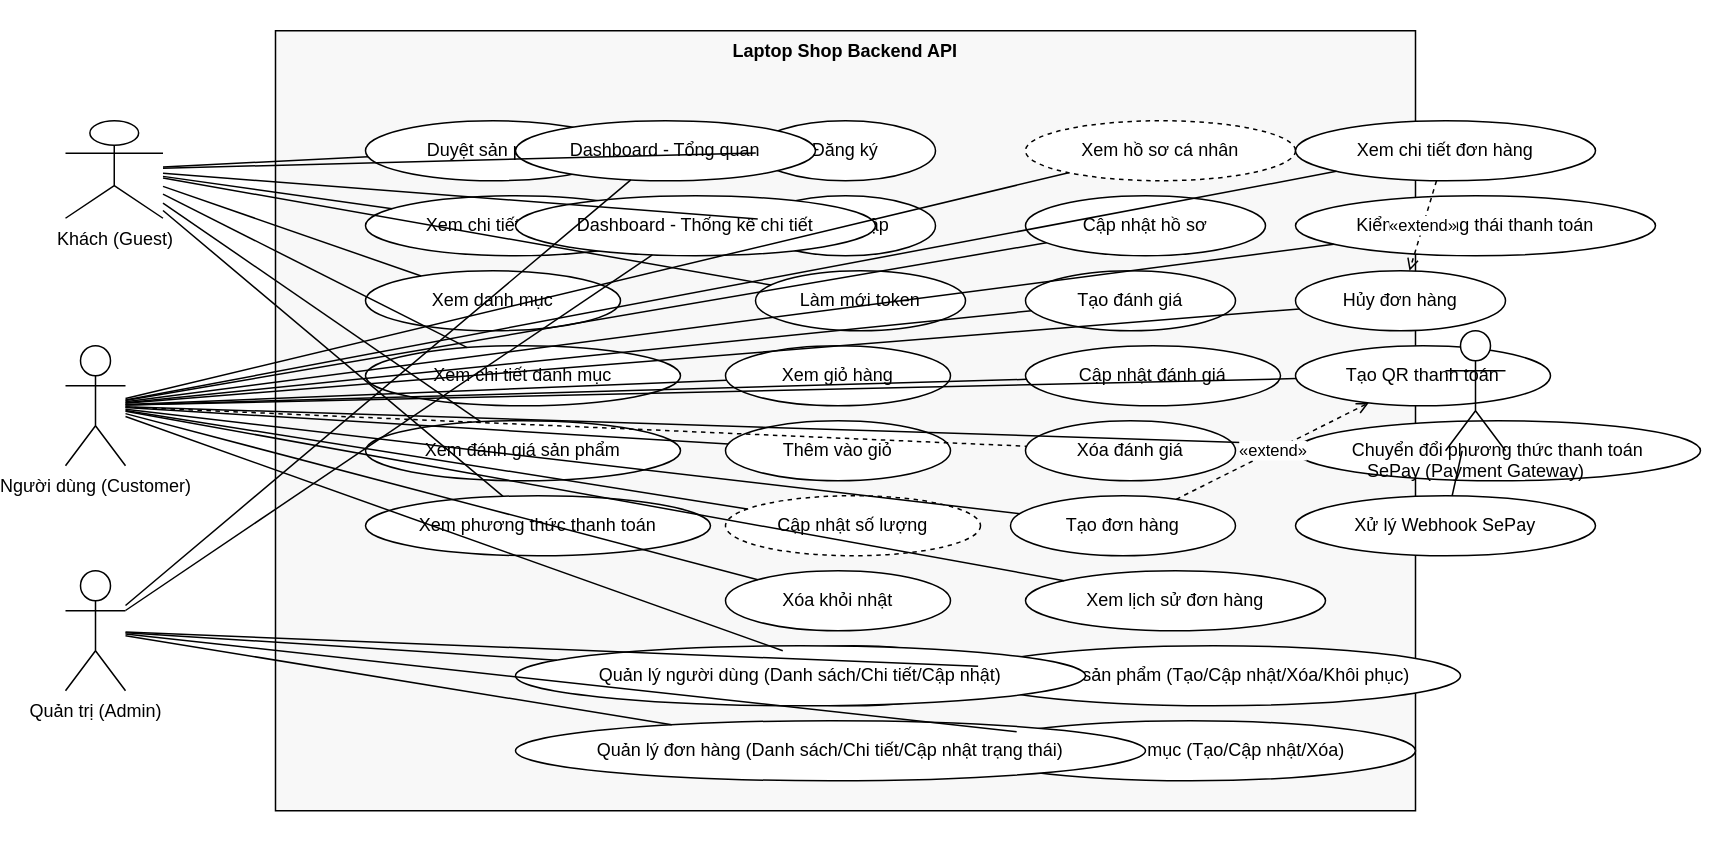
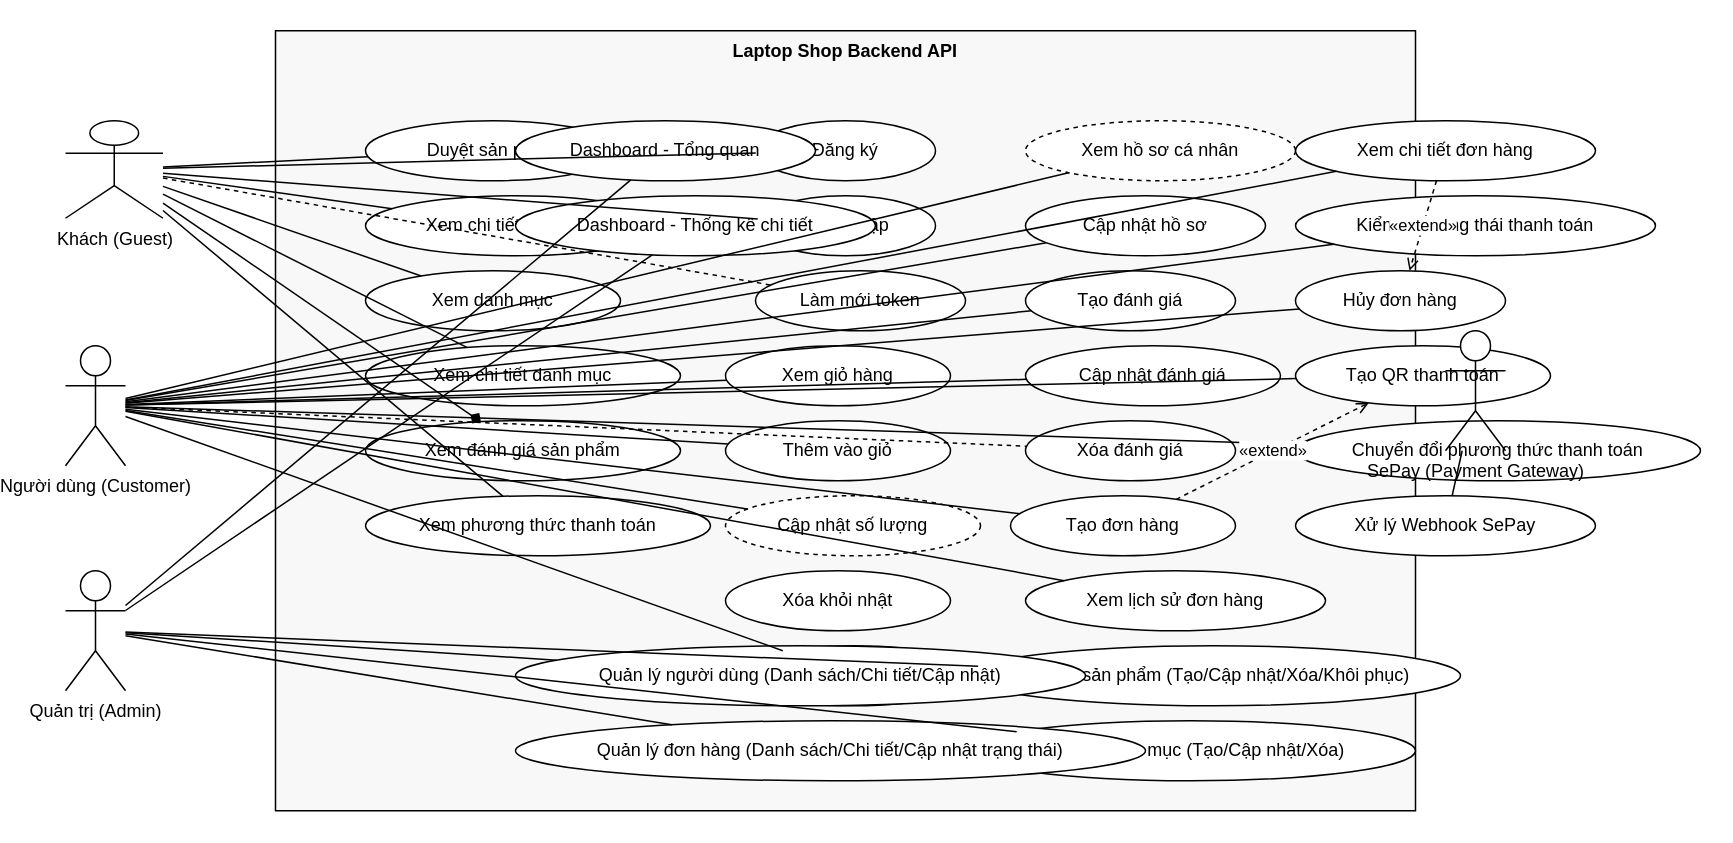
edge "Khách (Guest)" -- "Làm mới token": style solid -> dashed
edge "Khách (Guest)" -- "Xem đánh giá sản phẩm": arrowhead none -> diamond
edge "Người dùng (Customer)" -- "Xóa khỏi nhật": removed
